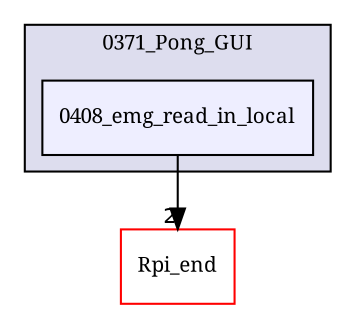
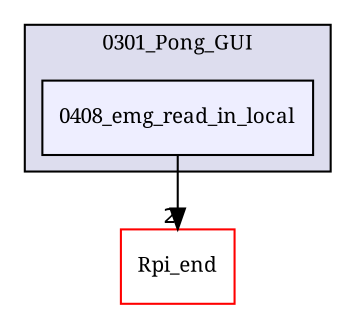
cluster "0371_Pong_GUI": label "0371_Pong_GUI" -> "0301_Pong_GUI"
